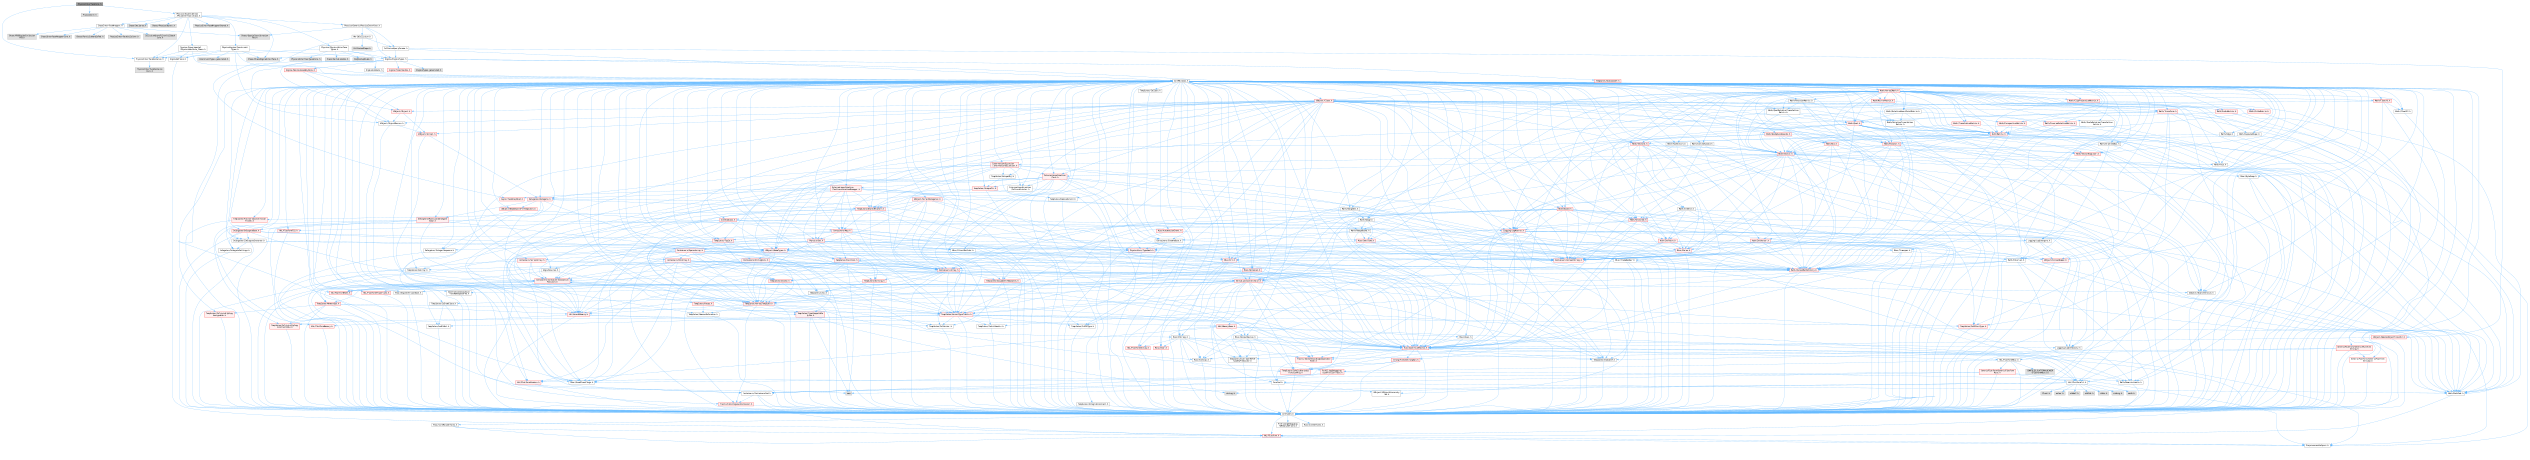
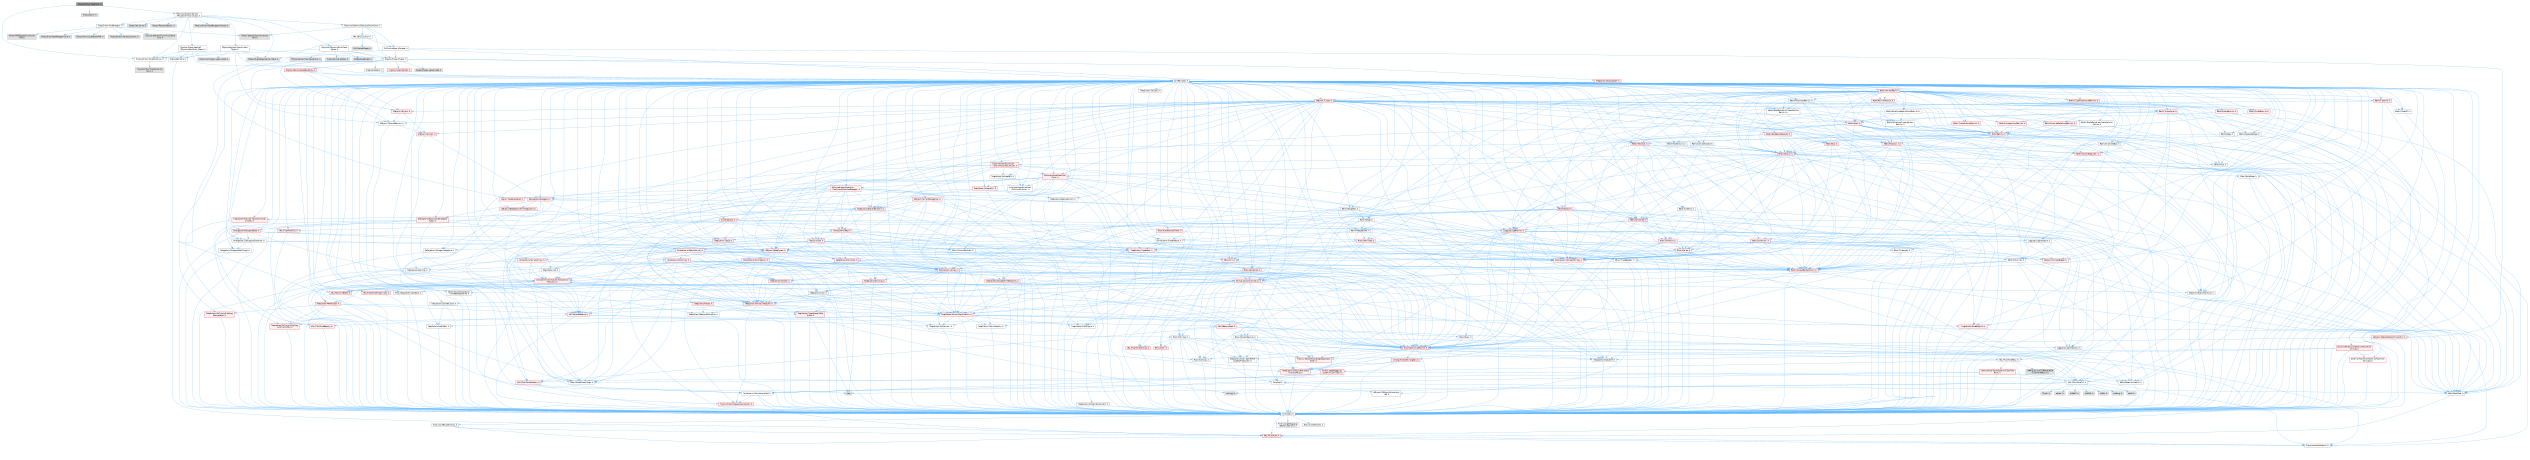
node "PhysicsCore/TypeHash.h": label "PhysicsCore/TypeHash.h" -> "Templates/TypeHash.h"
node "Templates/IsUECoreType.h": label "Templates/IsUECoreType.h" -> "Templates/EnumAsByte.h"
